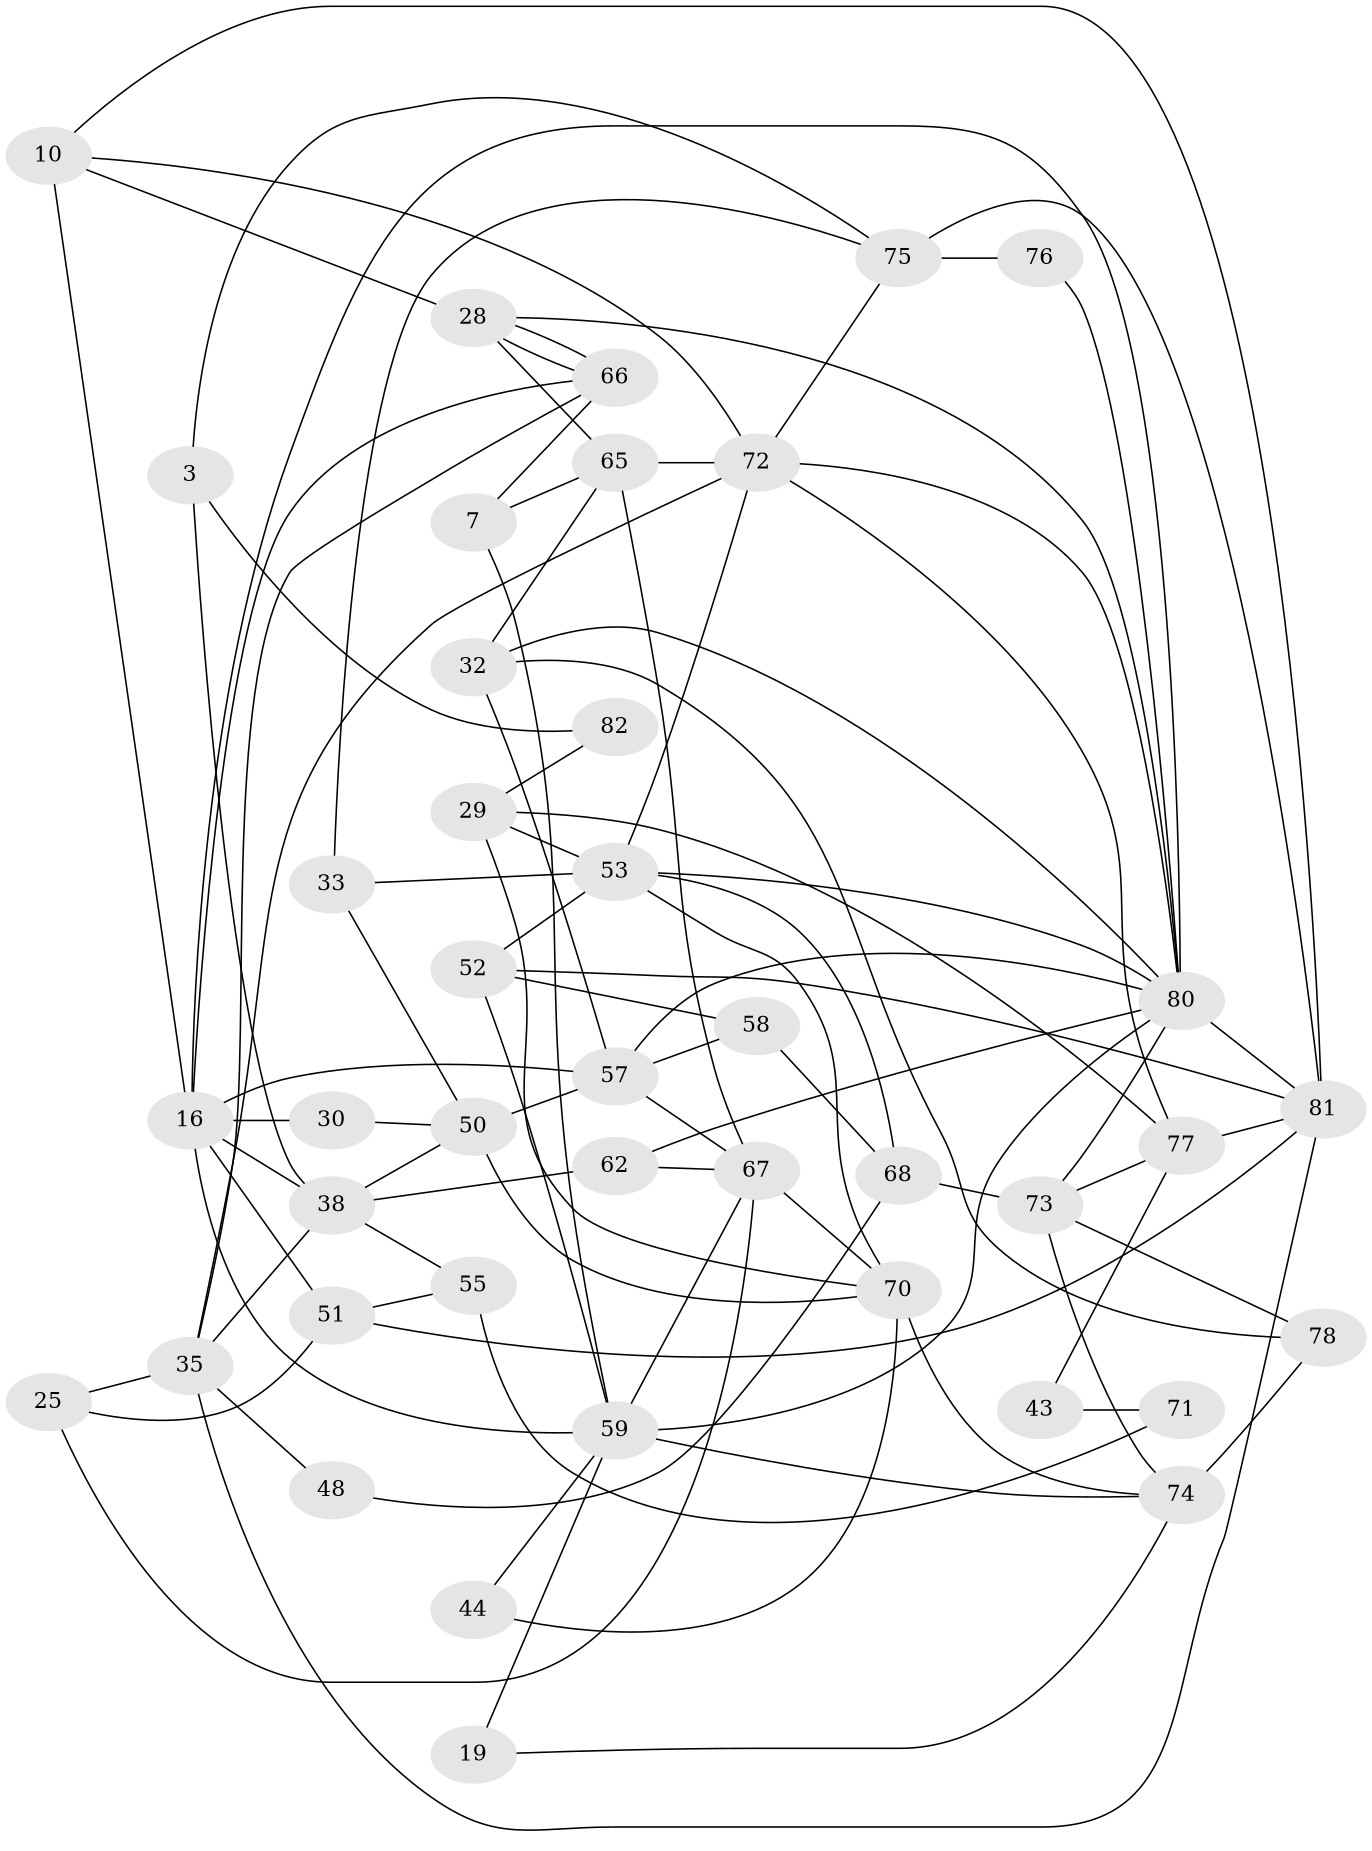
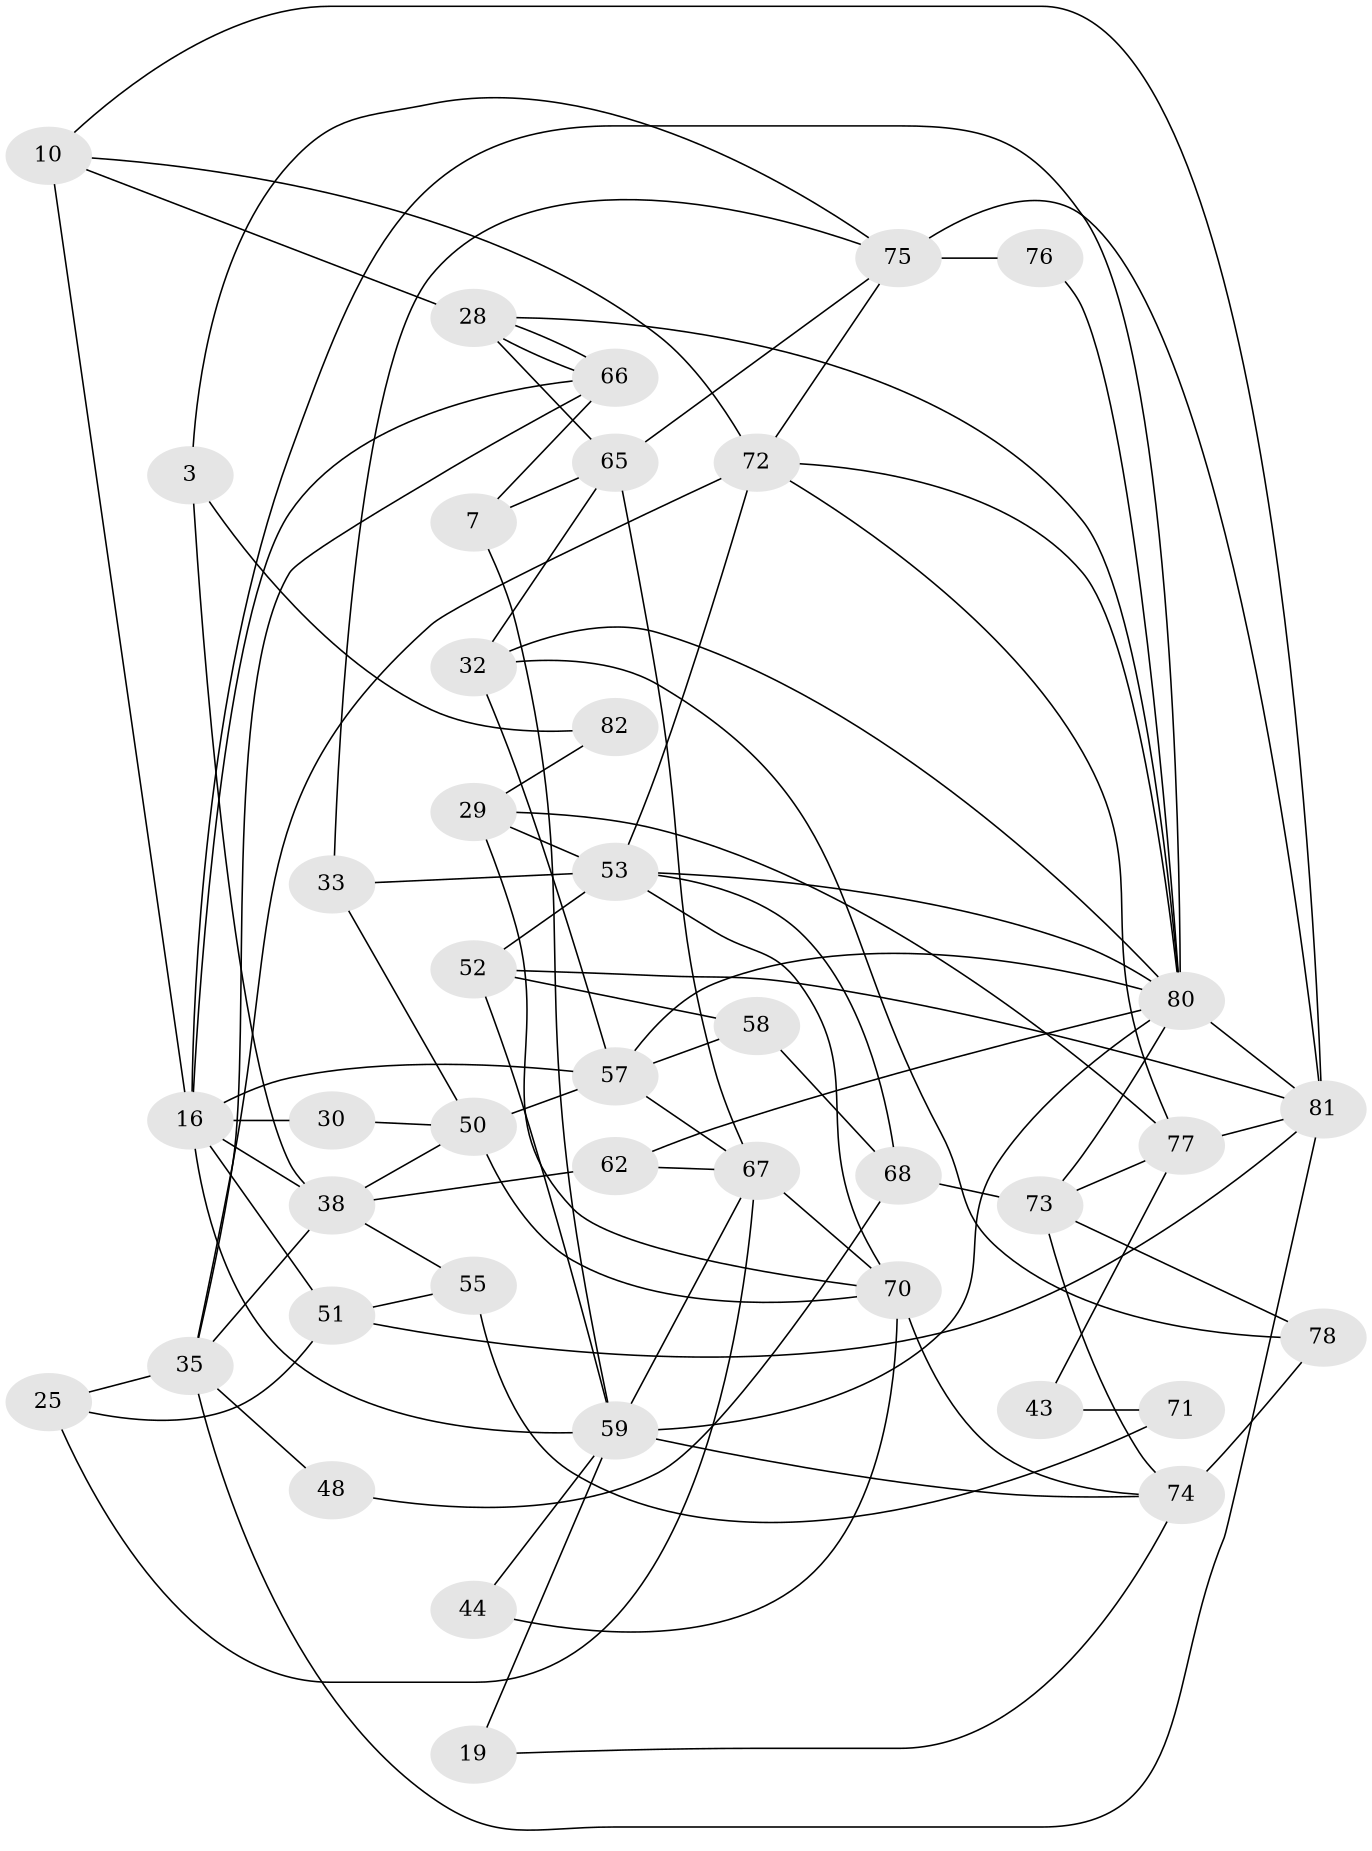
edge "65" -- "72": now "65" -- "75"
